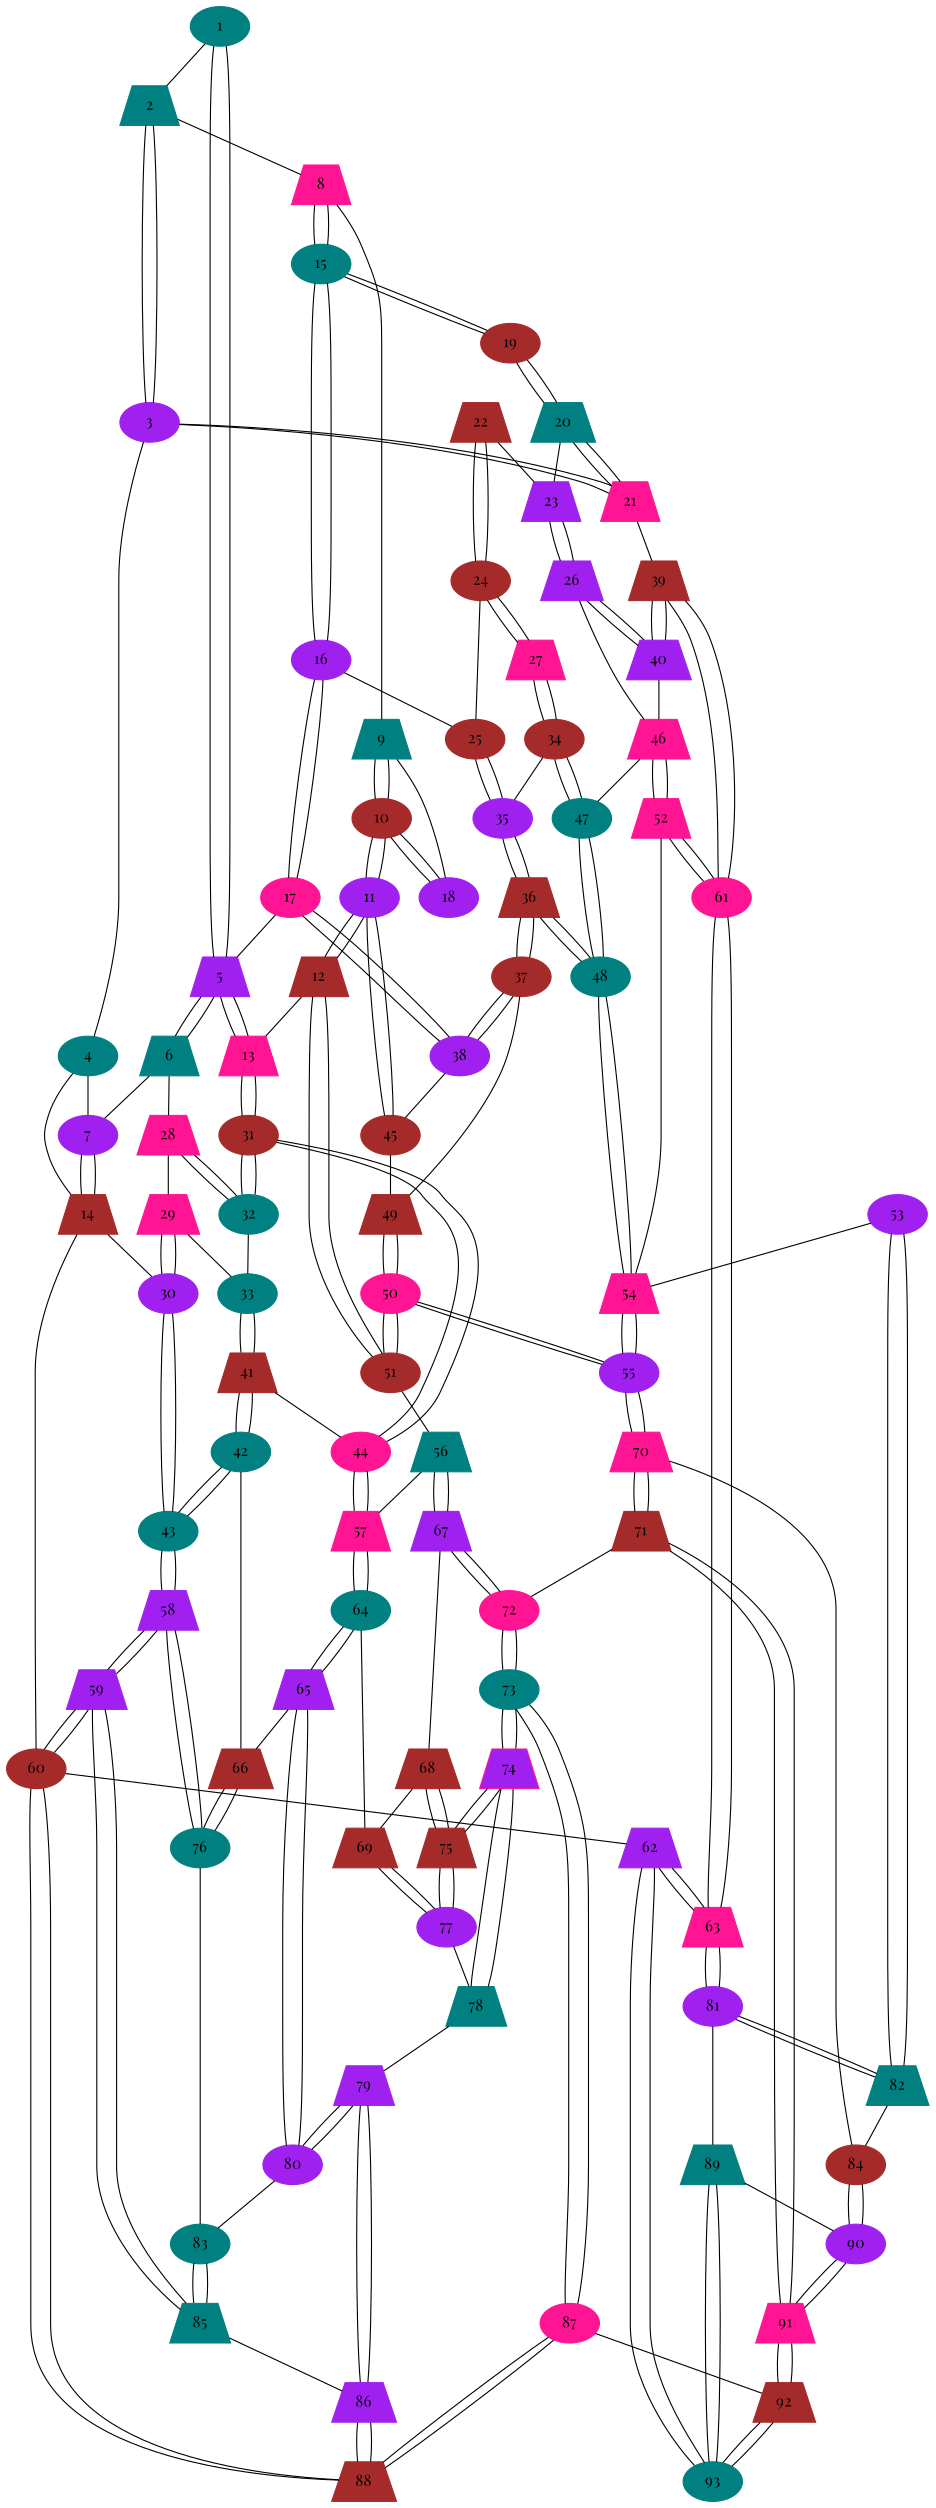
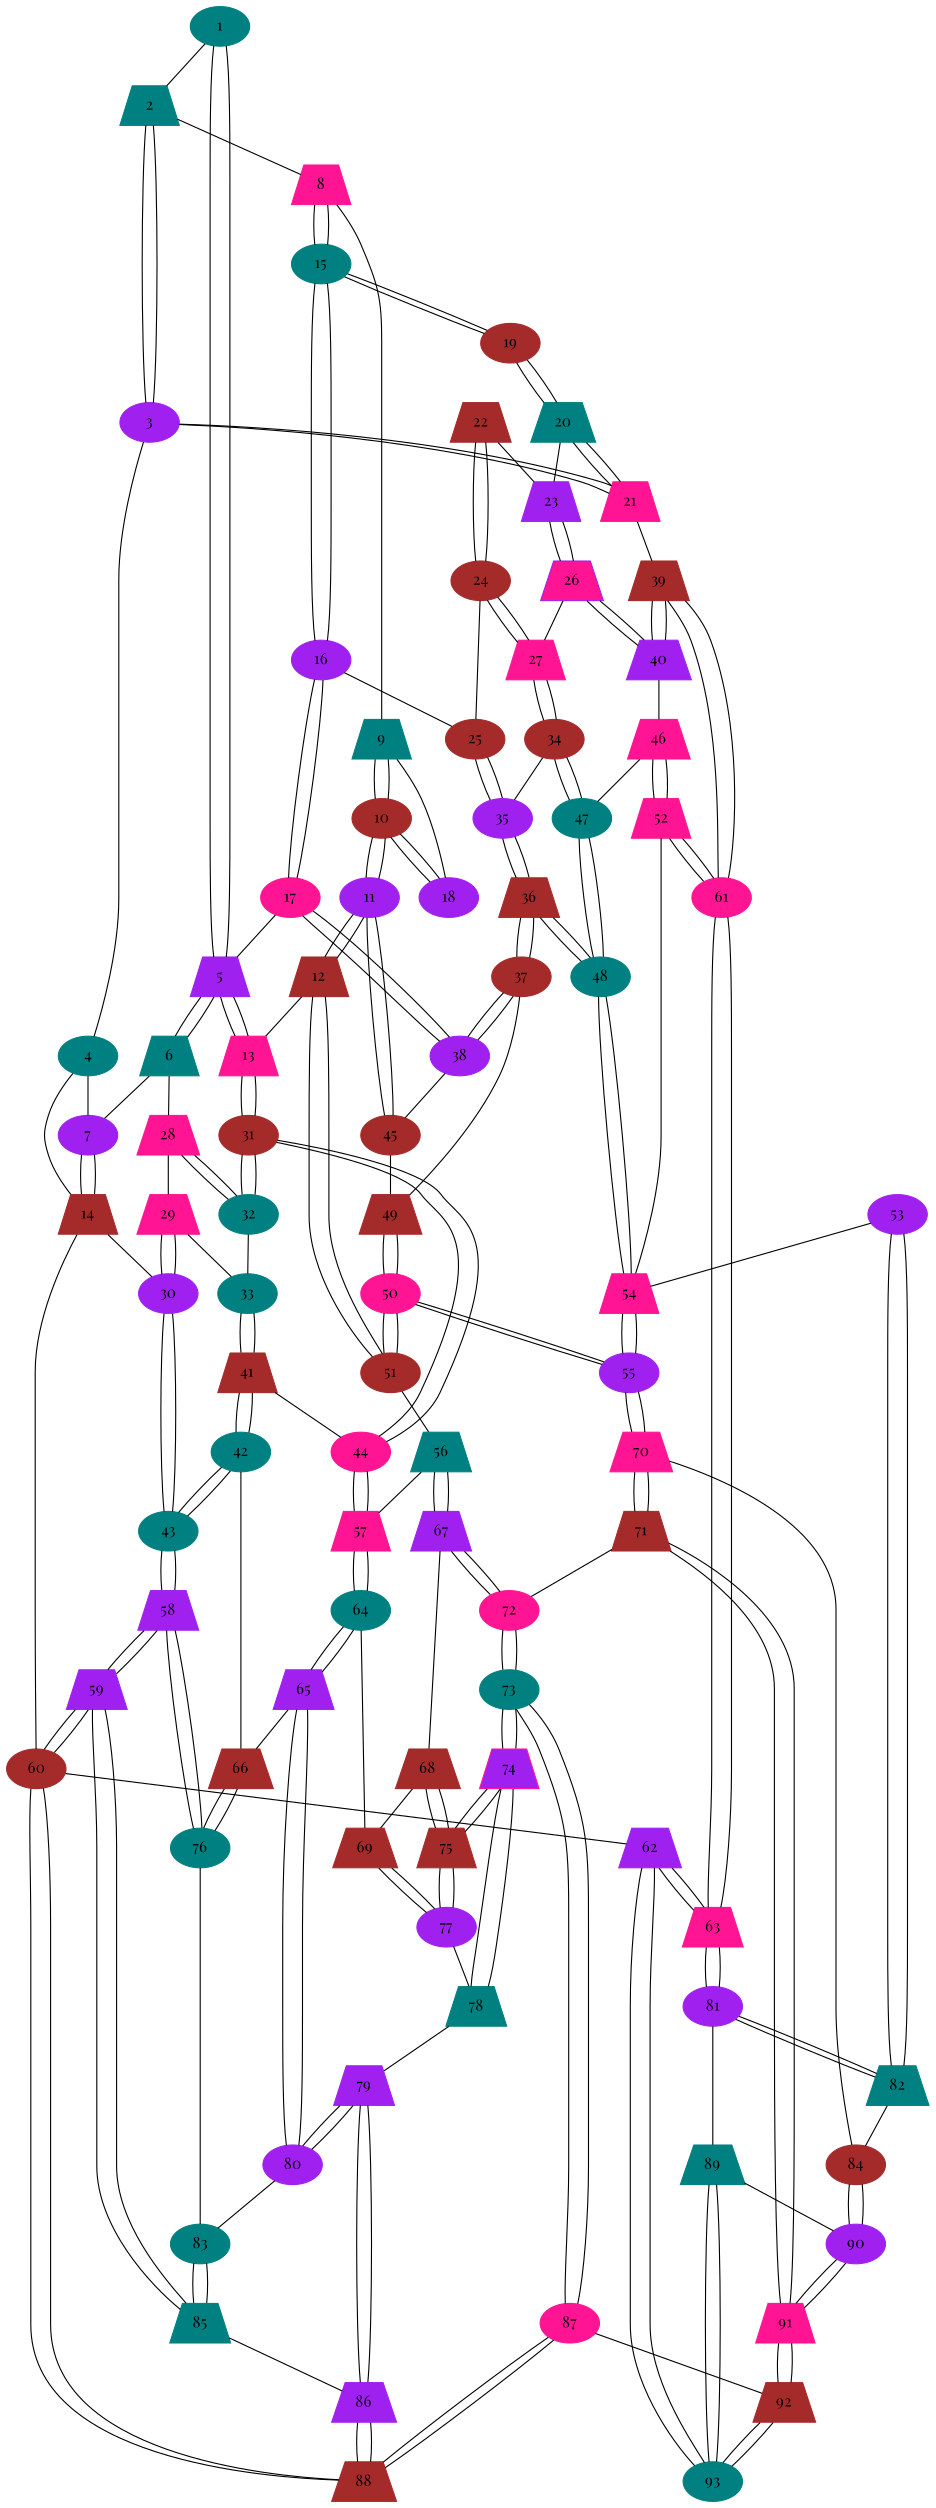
node "26": fillcolor purple -> deeppink
edge "26" -- "46": now "26" -- "27"
